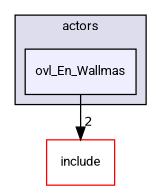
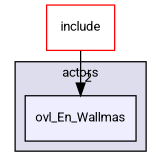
edge "ovl_En_Wallmas" -> "include": reversed
